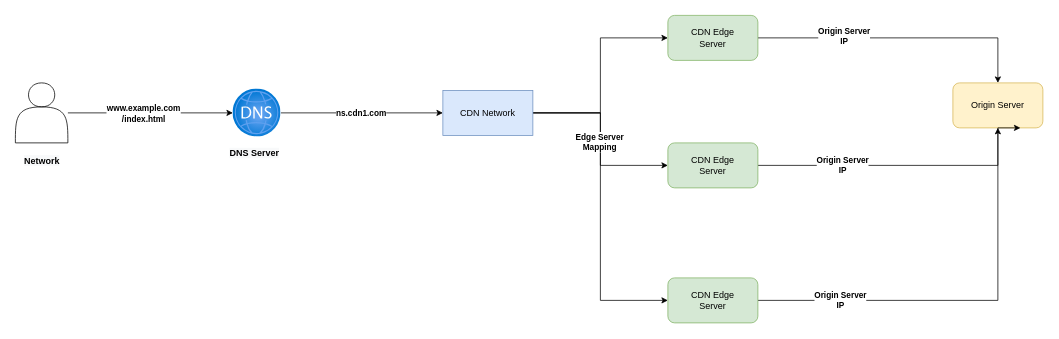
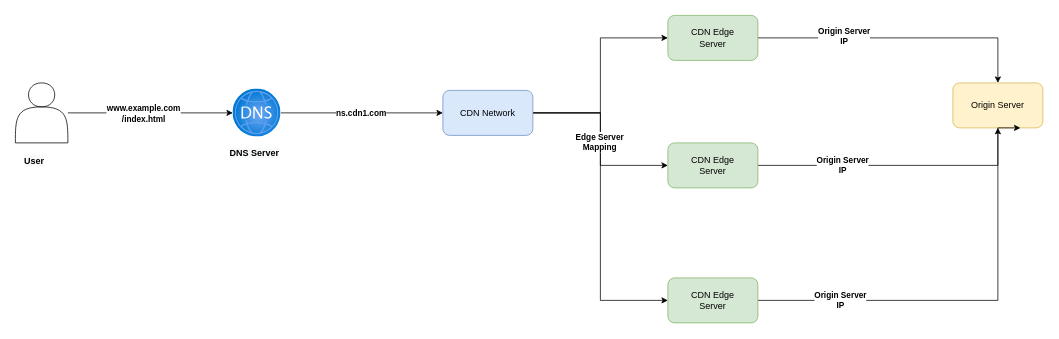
node "CDN Network": shape rectangle -> rounded rectangle
node "Network": label "Network" -> "User"
